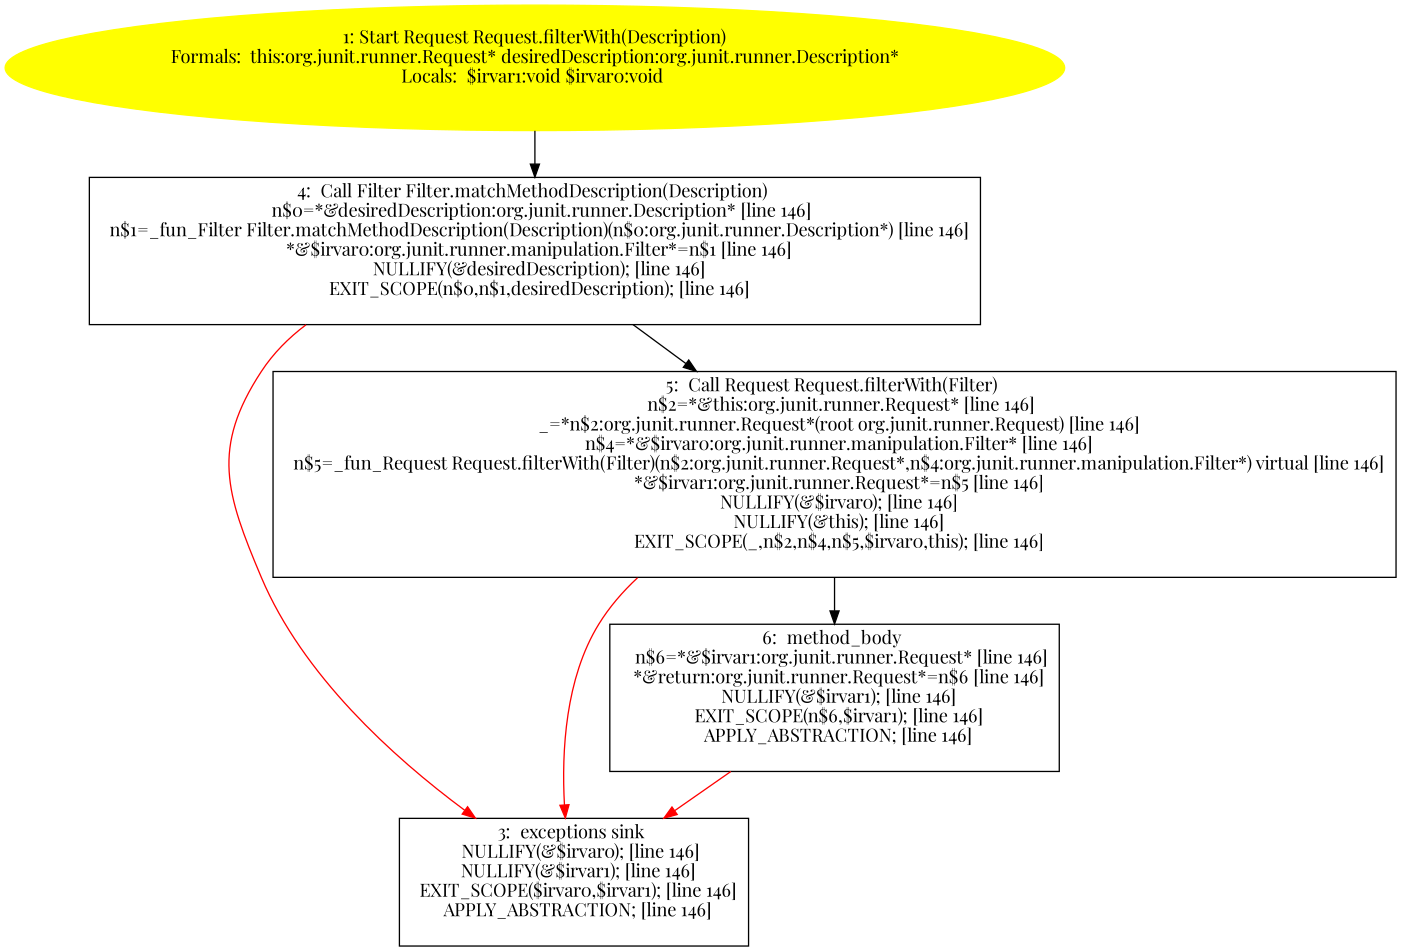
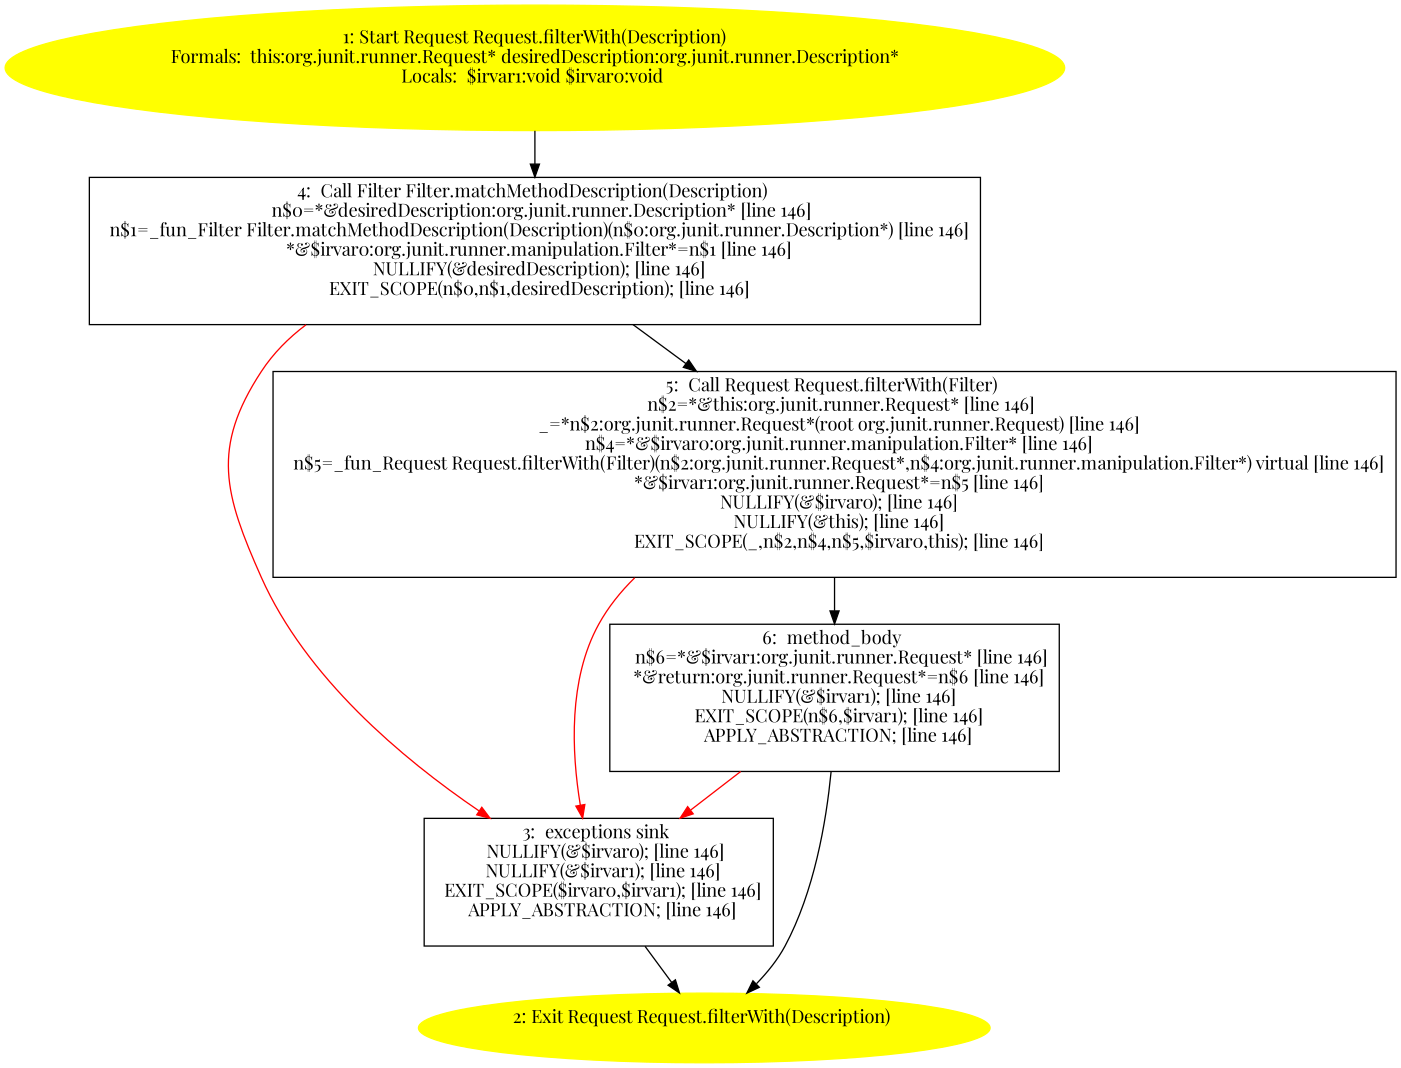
node "2: Exit Request Request.filterWith(Description)": added
